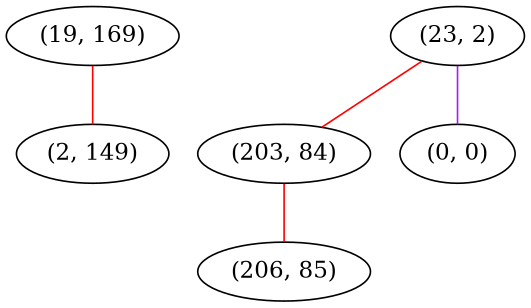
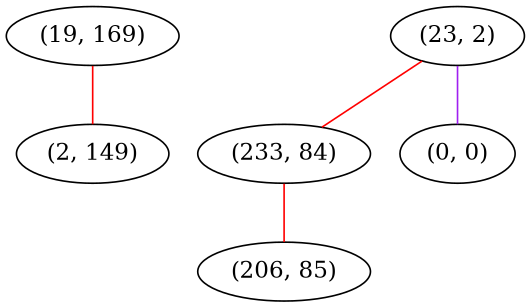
node "(203, 84)": label "(203, 84)" -> "(233, 84)"
